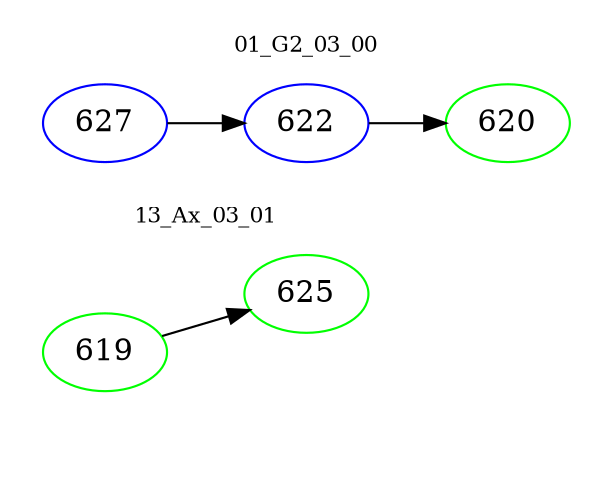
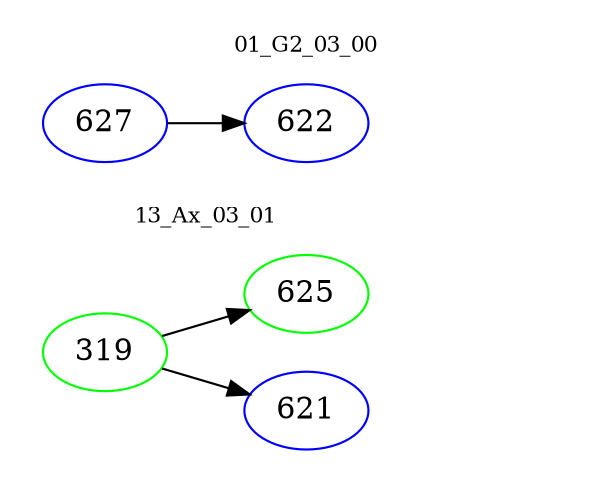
node "620": removed
node "619": label "619" -> "319"
node "621": added
